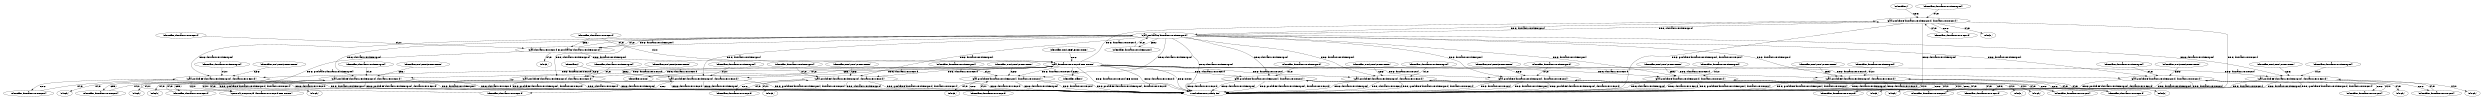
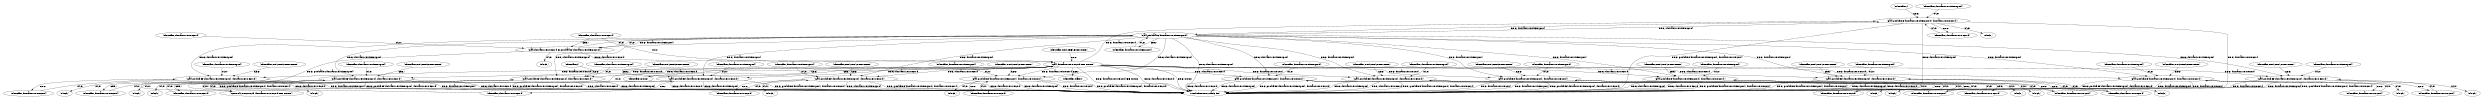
edge "(Call,dns_answer_record = pool_alloc(dns_answer_item_pool))" -> "(Call,dns_answer_record == NULL)": label "DDG: dns_answer_item_pool" -> "DDG: dns_answer_record"
edge "(Identifier,NULL)" -> "(Call,dns_answer_record == NULL)": label "AST: " -> "CFG: "
edge "(Identifier,NULL)" -> "(ControlStructure,if (dns_answer_record == NULL))": now "(Call,dns_answer_record == NULL)" -> "(ControlStructure,if (dns_answer_record == NULL))"
